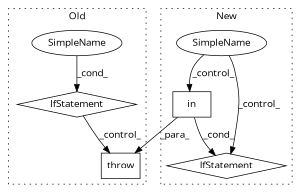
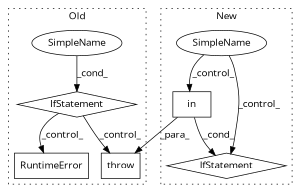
node "RuntimeError": added
